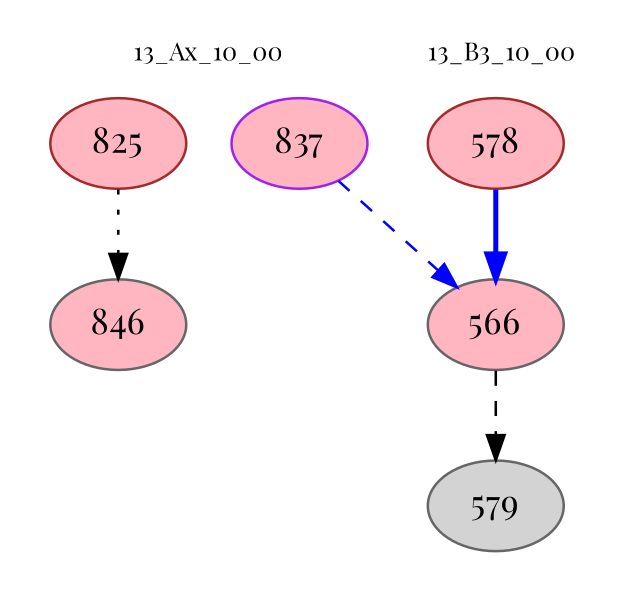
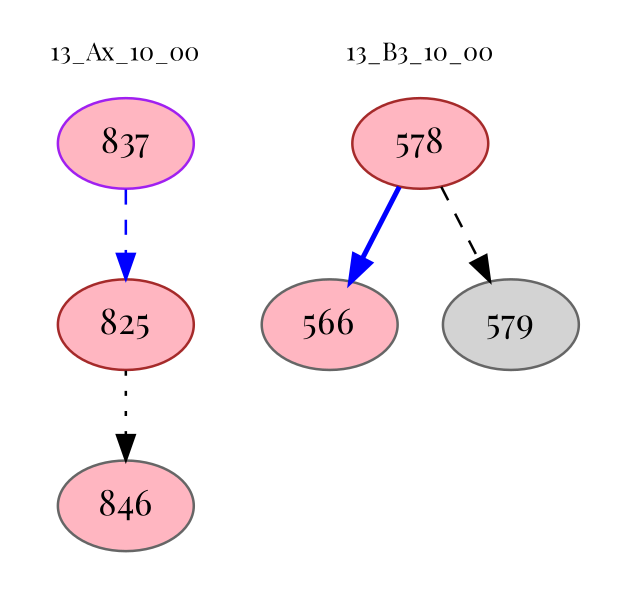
edge "837" -> "566": now "837" -> "825"
edge "566" -> "579": now "578" -> "579"
